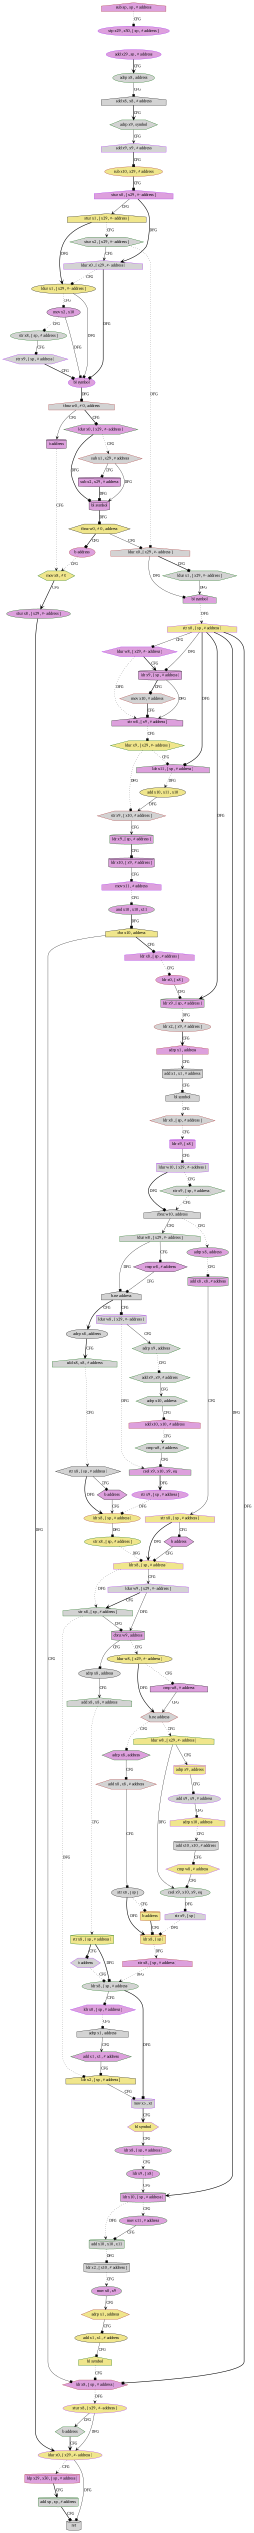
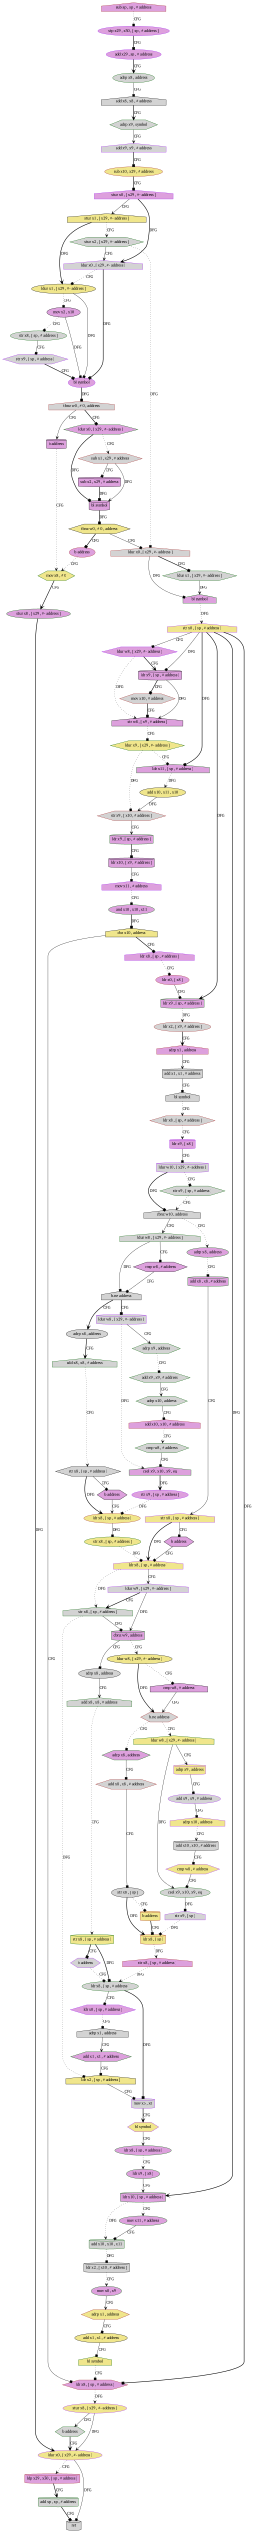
edge "stp x29 , x30 , [ sp , # address ]" -> "add x29 , sp , # address": added, label "CFG"
